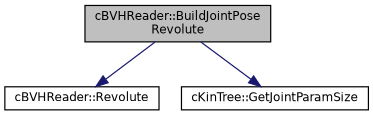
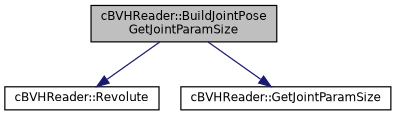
node "cBVHReader::BuildJointPose Revolute": label "cBVHReader::BuildJointPose Revolute" -> "cBVHReader::BuildJointPose GetJointParamSize"
node "cKinTree::GetJointParamSize": label "cKinTree::GetJointParamSize" -> "cBVHReader::GetJointParamSize"
